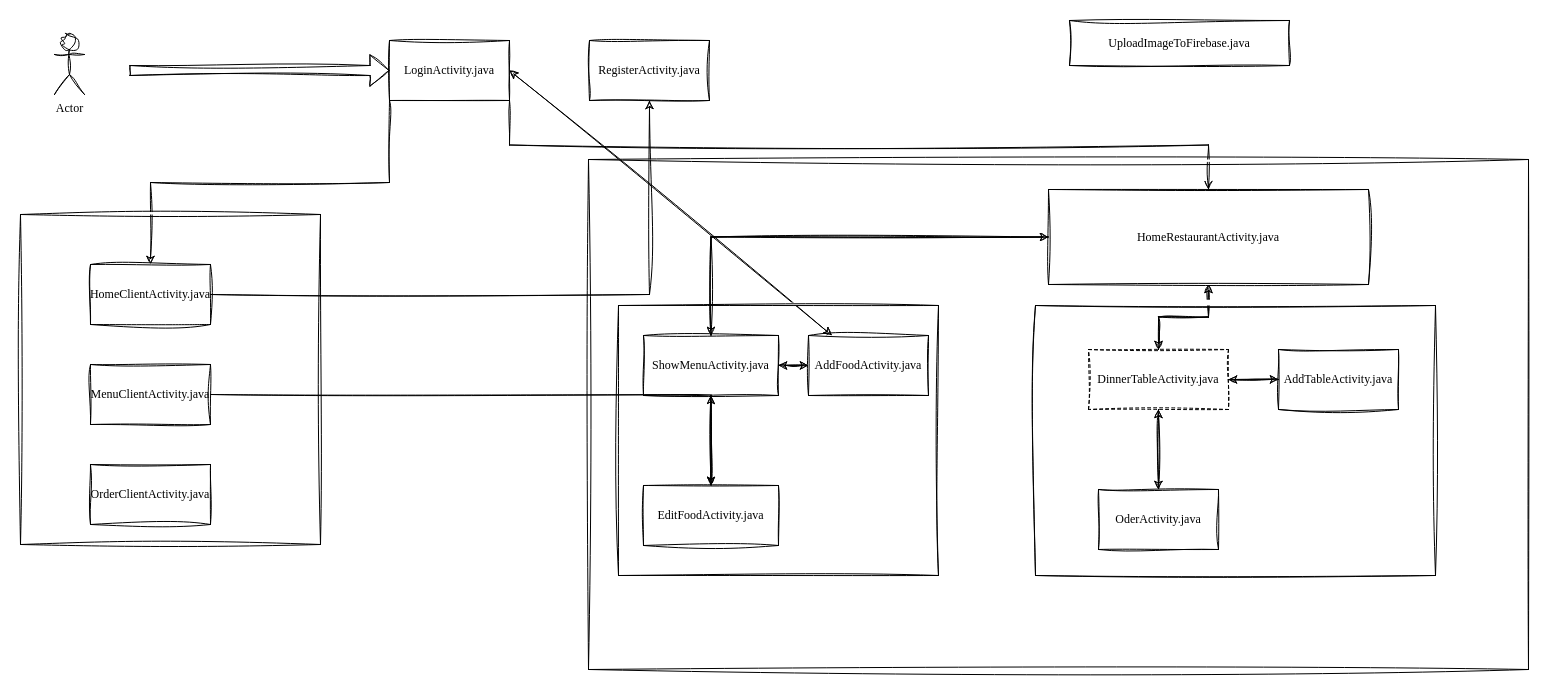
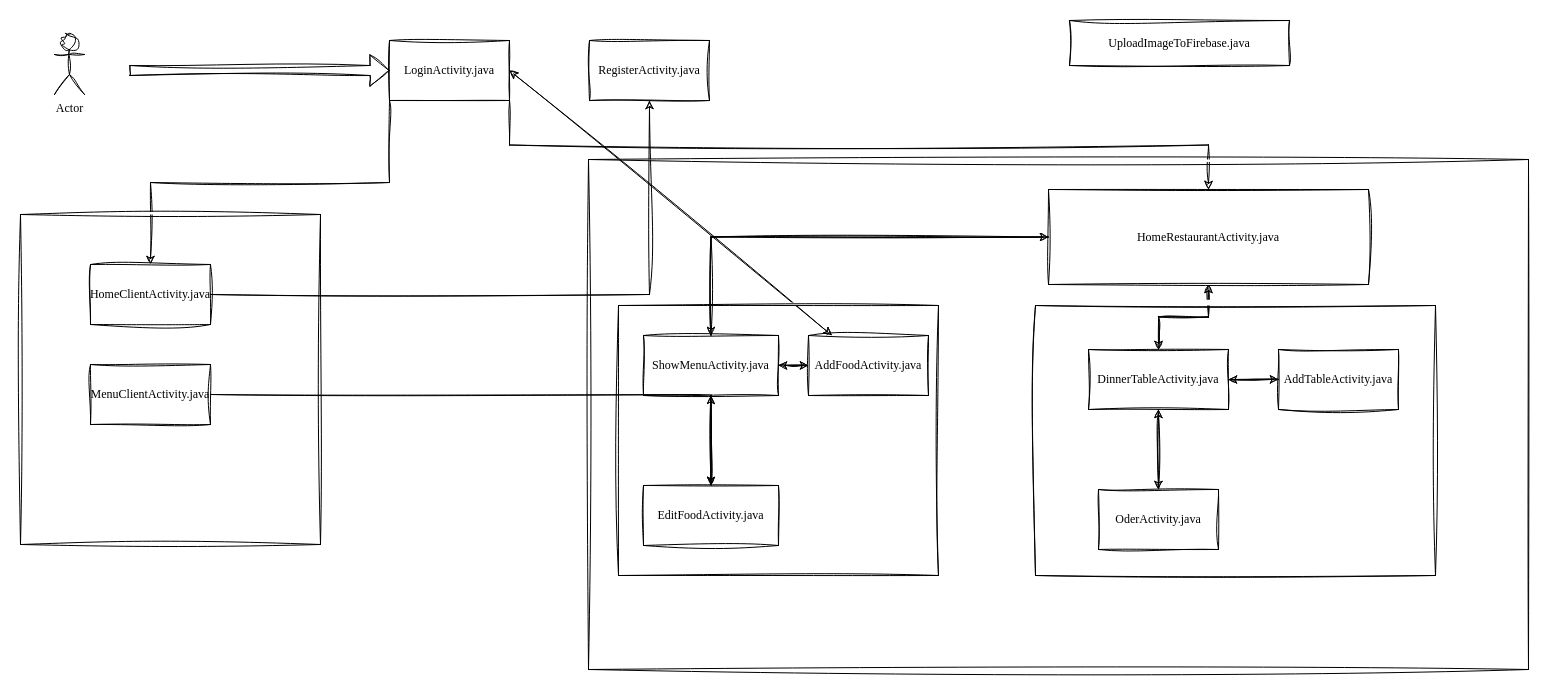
edge "LoginActivity.java" -> "HomeRestaurantActivity.java": arrowhead open -> classic
node "DinnerTableActivity.java": style dashed -> solid
node "OrderClientActivity.java": removed
